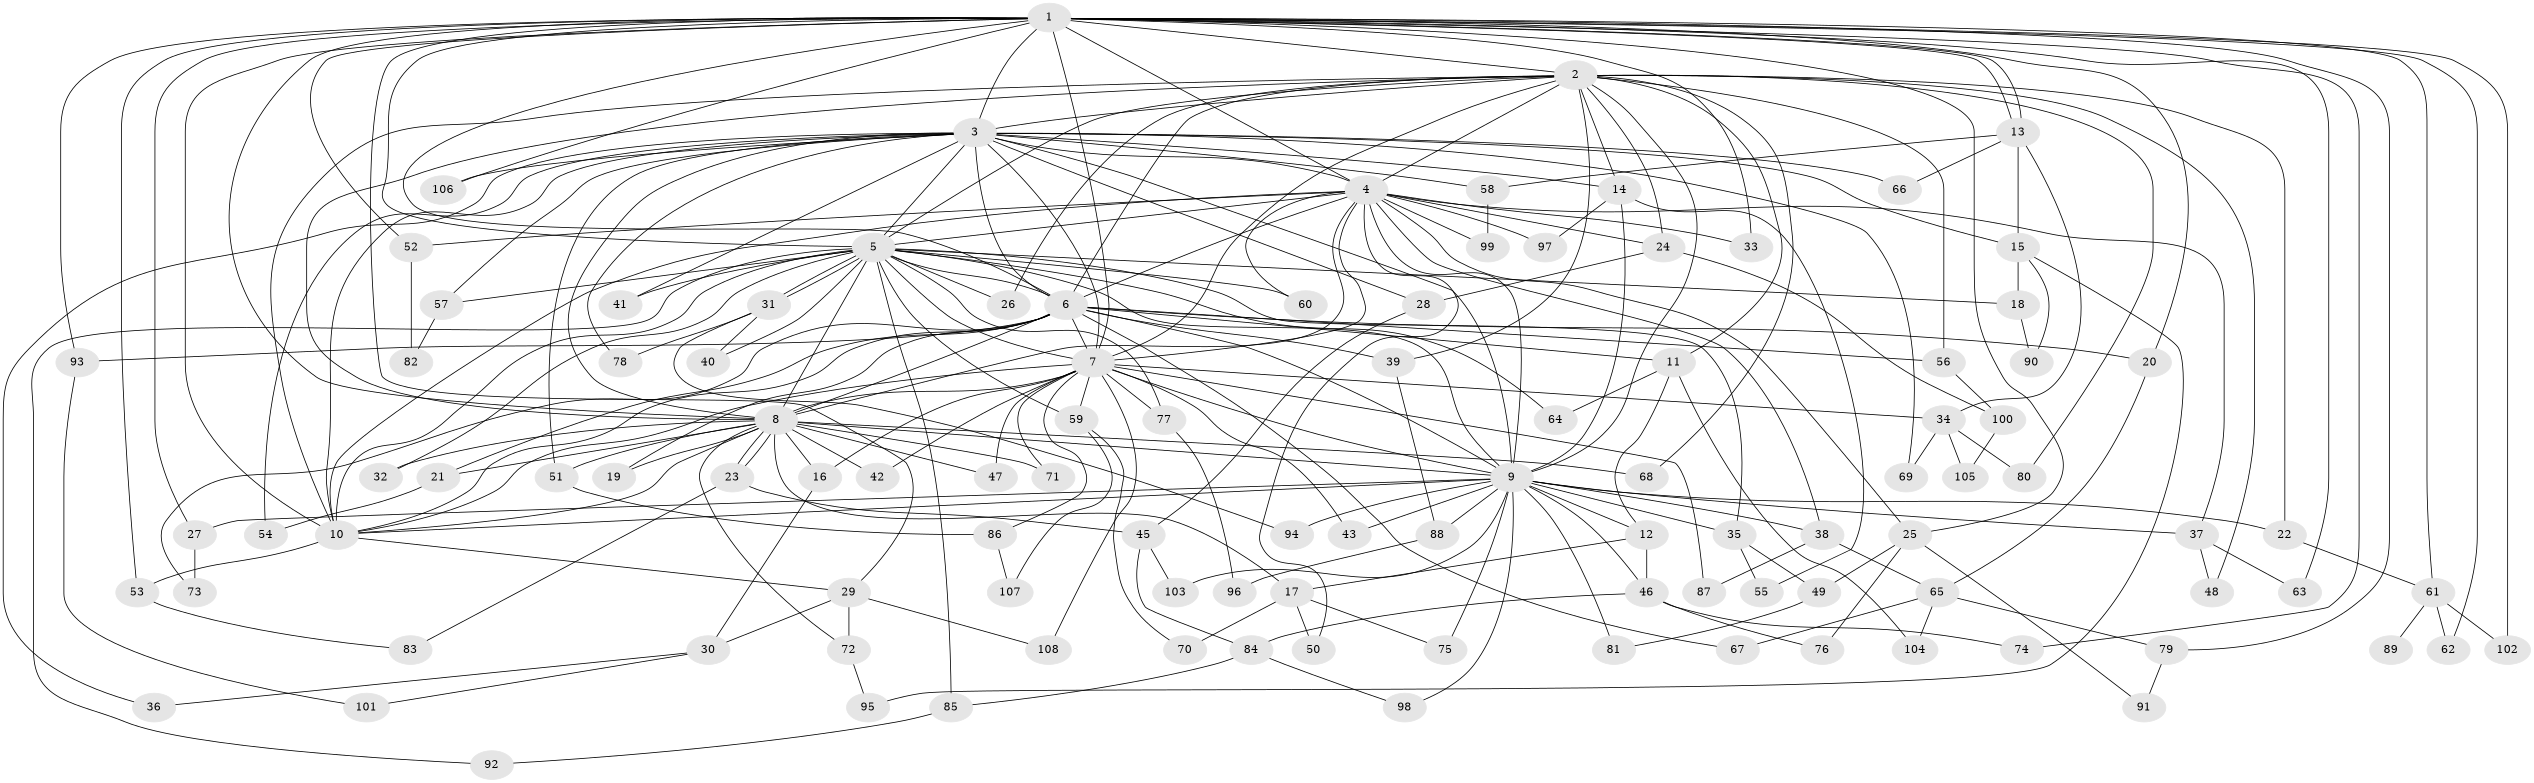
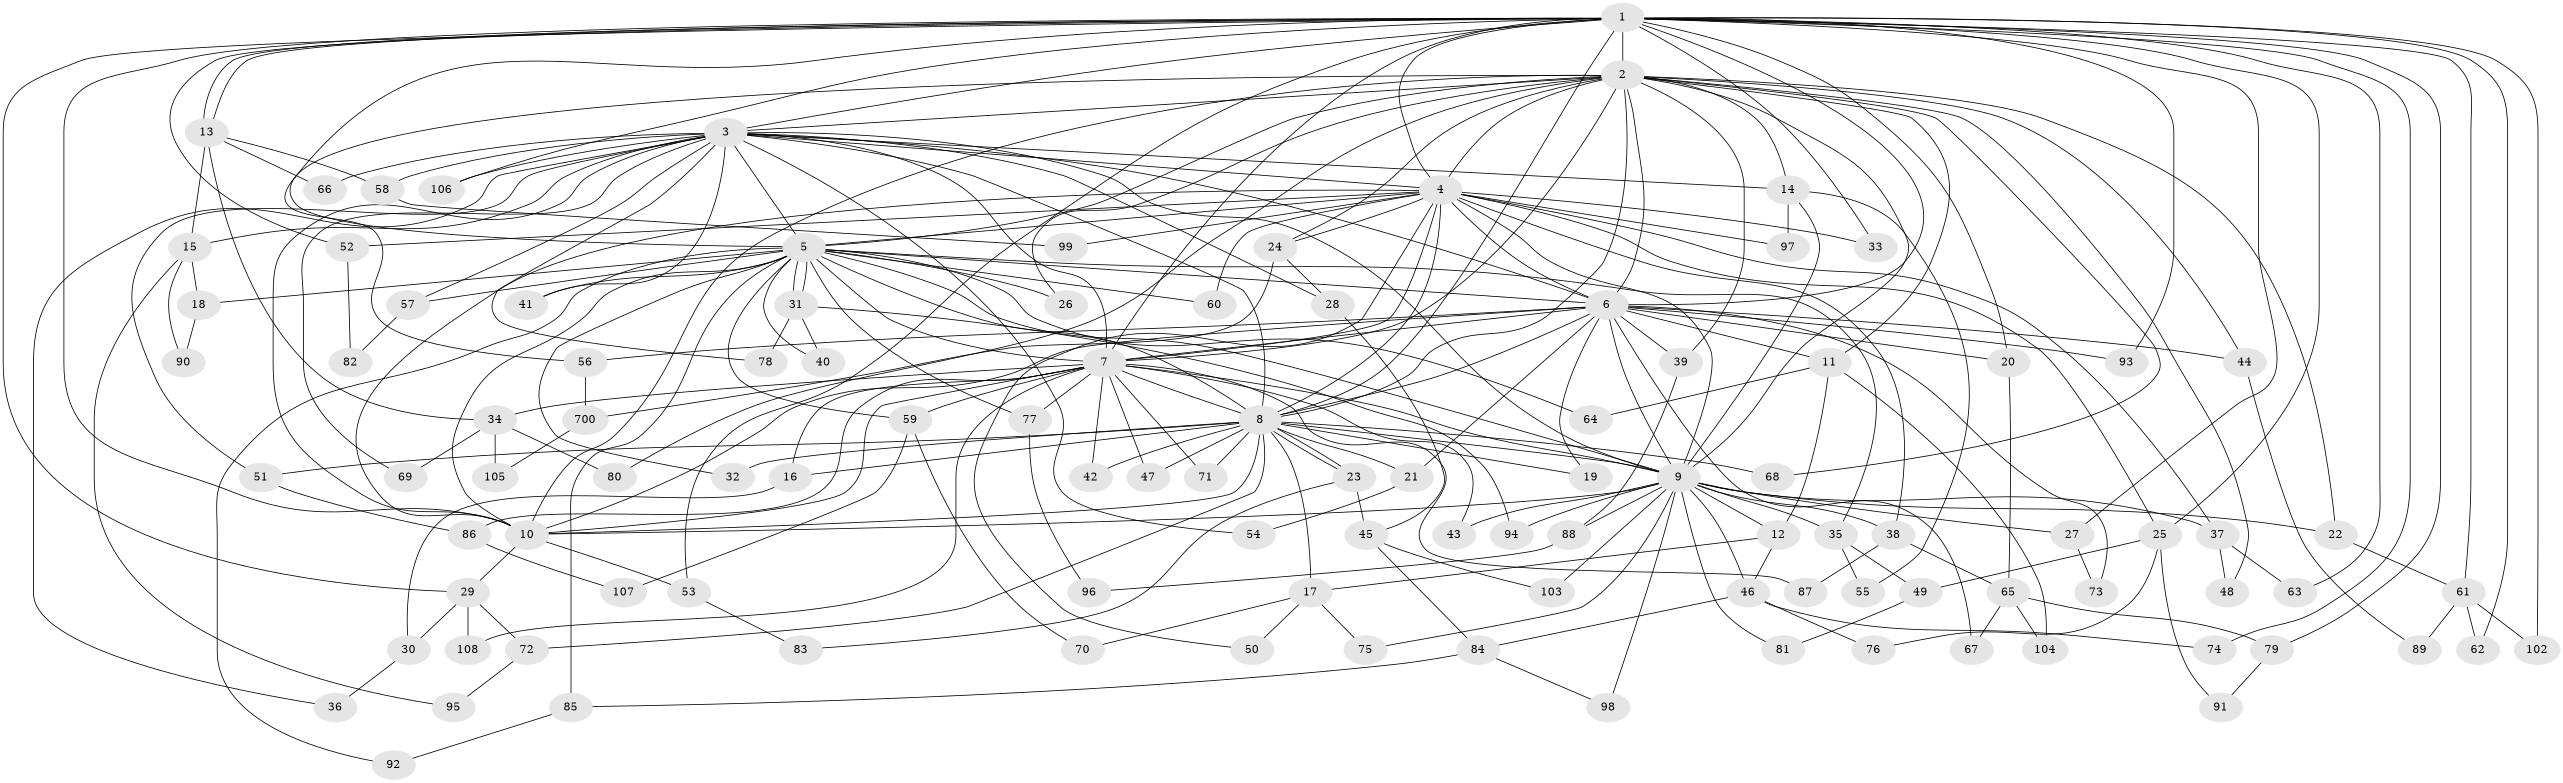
node "44": added
node "100": label "100" -> "700"
node "101": removed
